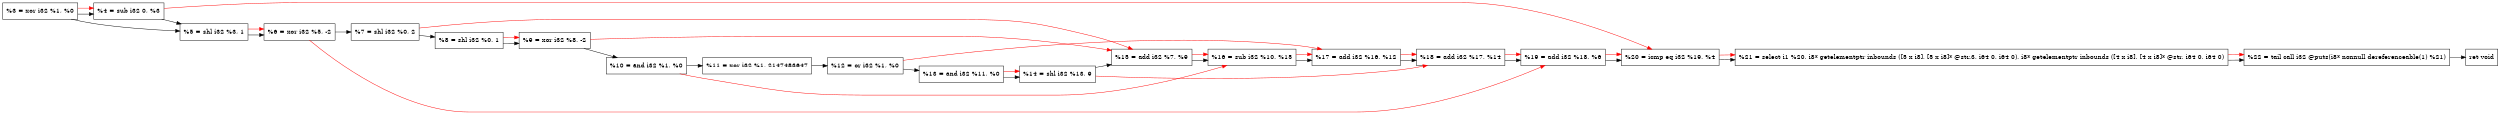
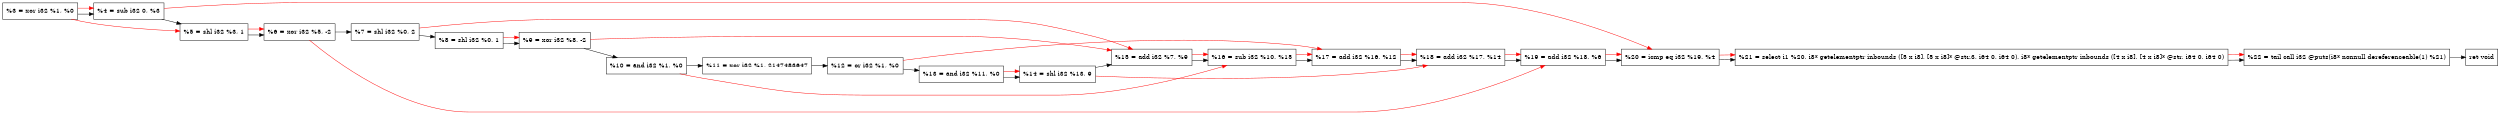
edge "%3 = xor i32 %1, %0" -> "%5 = shl i32 %3, 1": color black -> red
